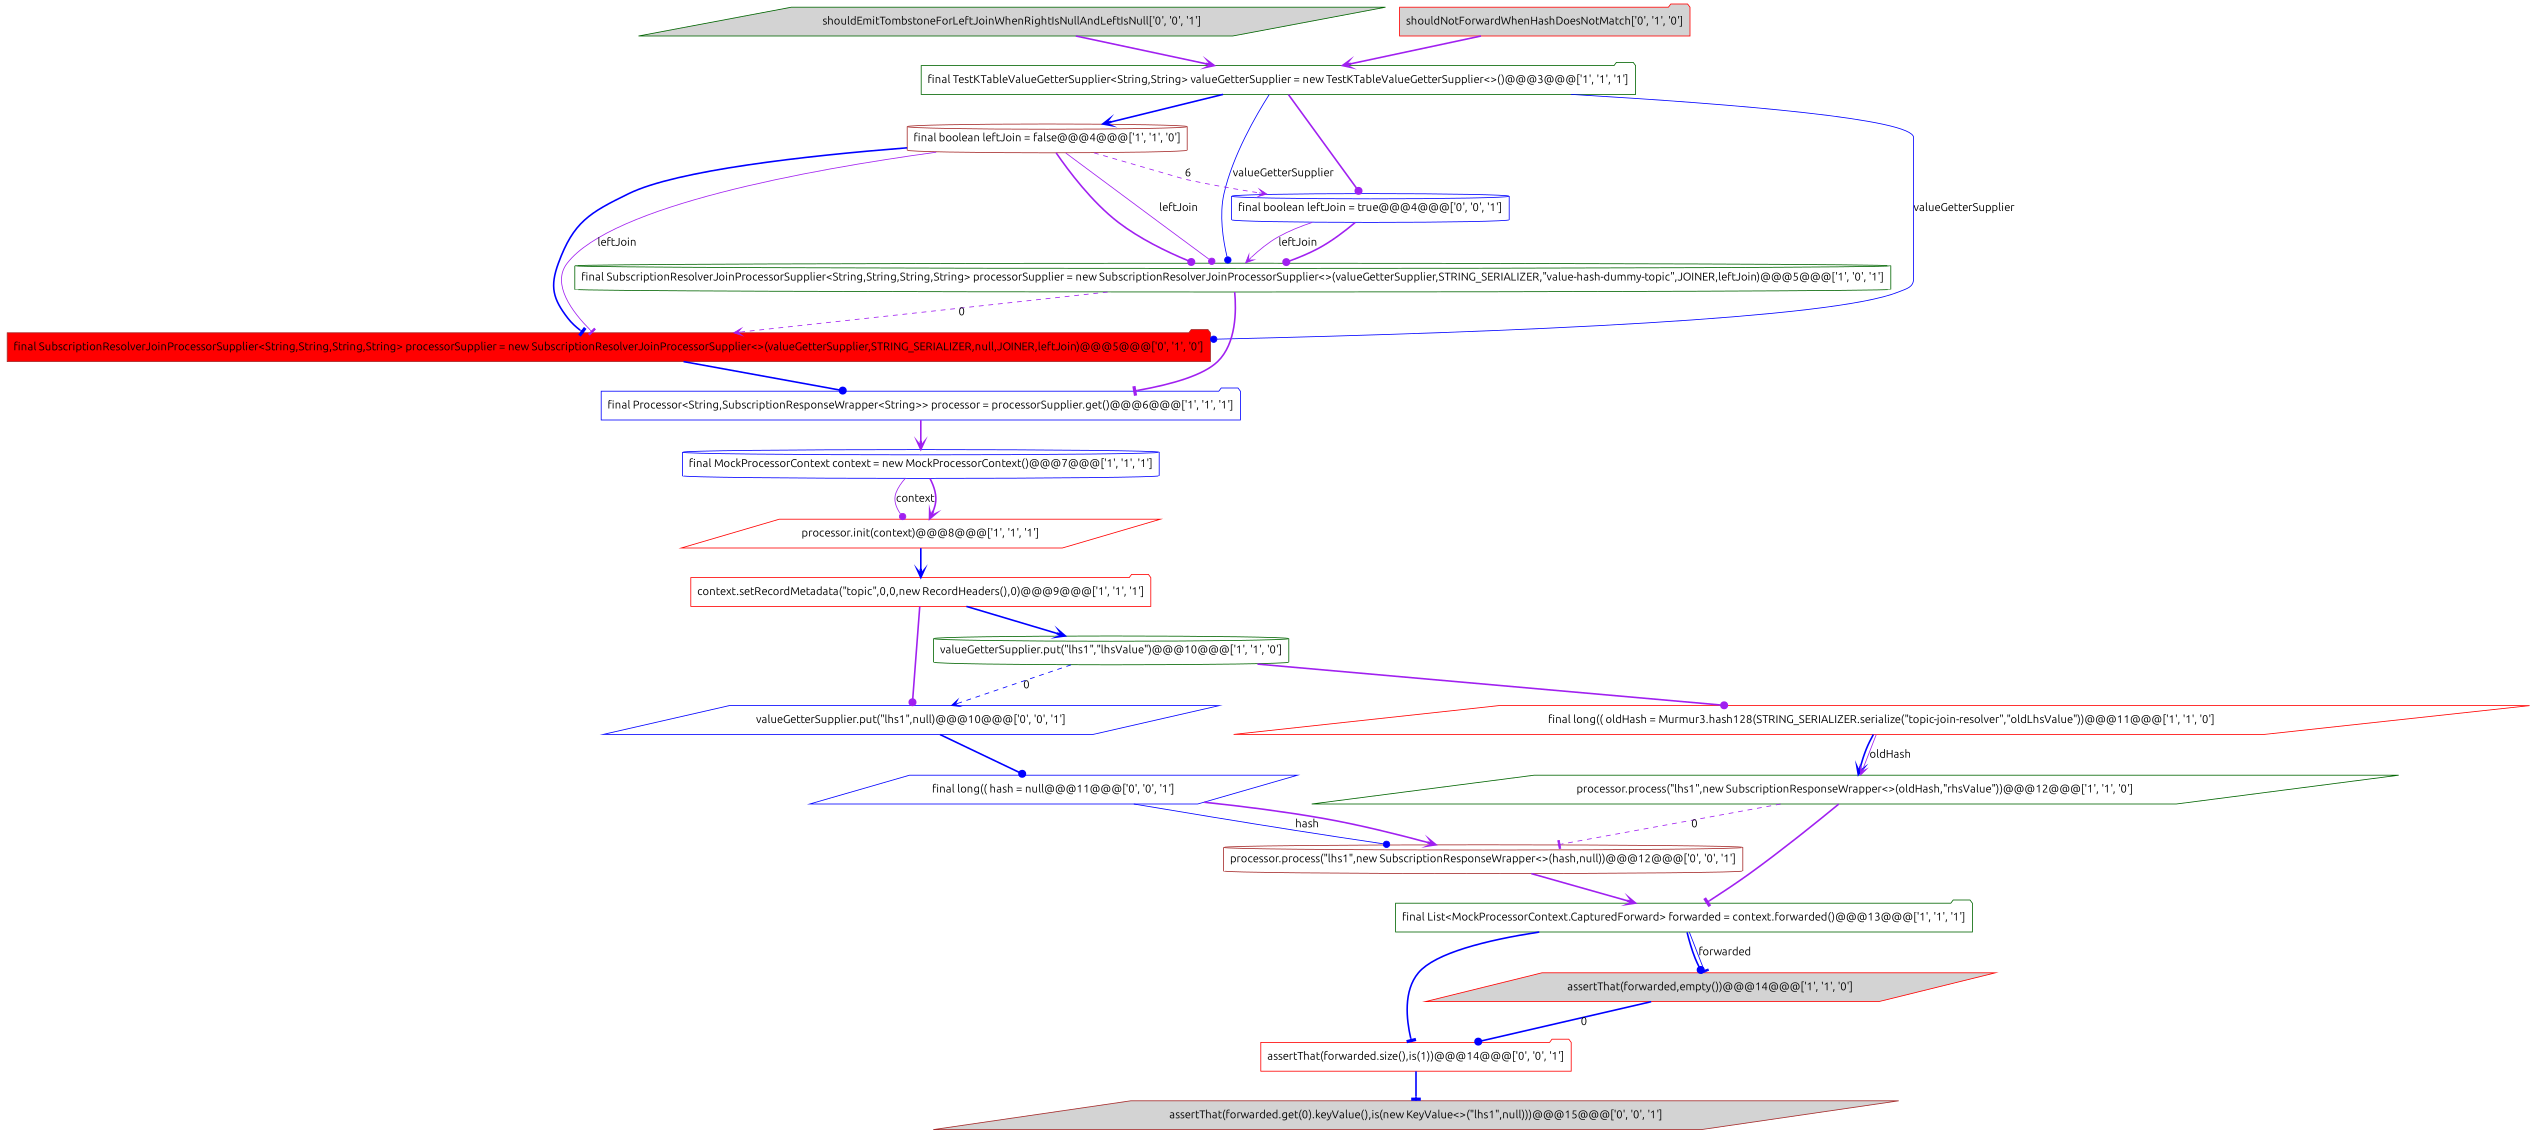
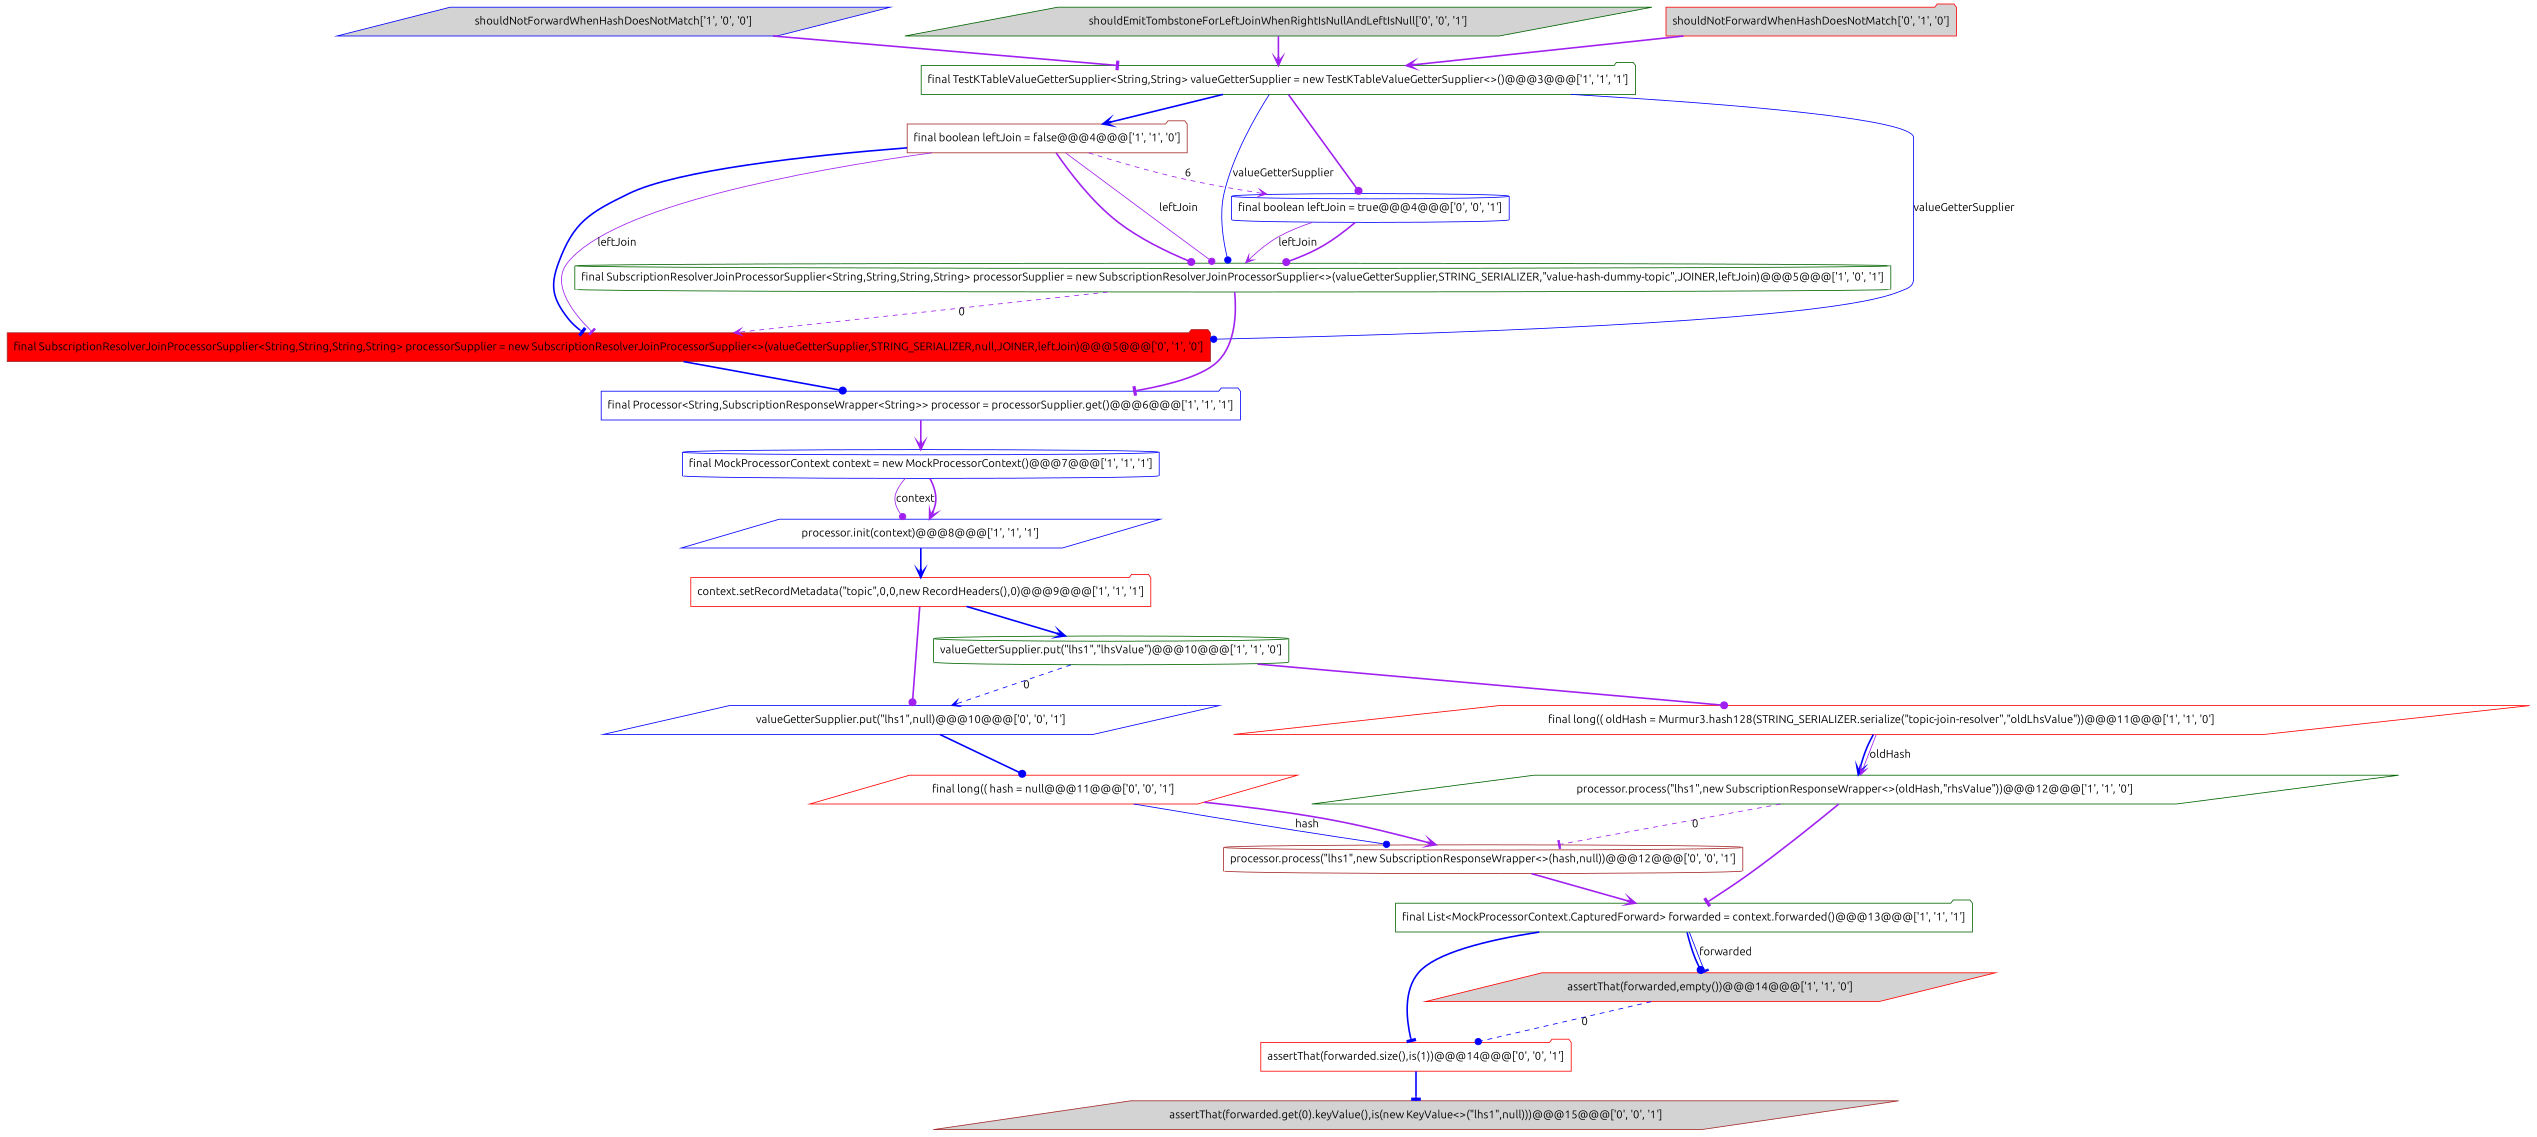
node "shouldNotForwardWhenHashDoesNotMatch['1', '0', '0']": added
node "final boolean leftJoin = false@@@4@@@['1', '1', '0']": shape cylinder -> folder
node "processor.init(context)@@@8@@@['1', '1', '1']": color red -> blue
node "final long(( hash = null@@@11@@@['0', '0', '1']": color blue -> red
edge "assertThat(forwarded,empty())@@@14@@@['1', '1', '0']" -> "assertThat(forwarded.size(),is(1))@@@14@@@['0', '0', '1']": style bold -> dashed
